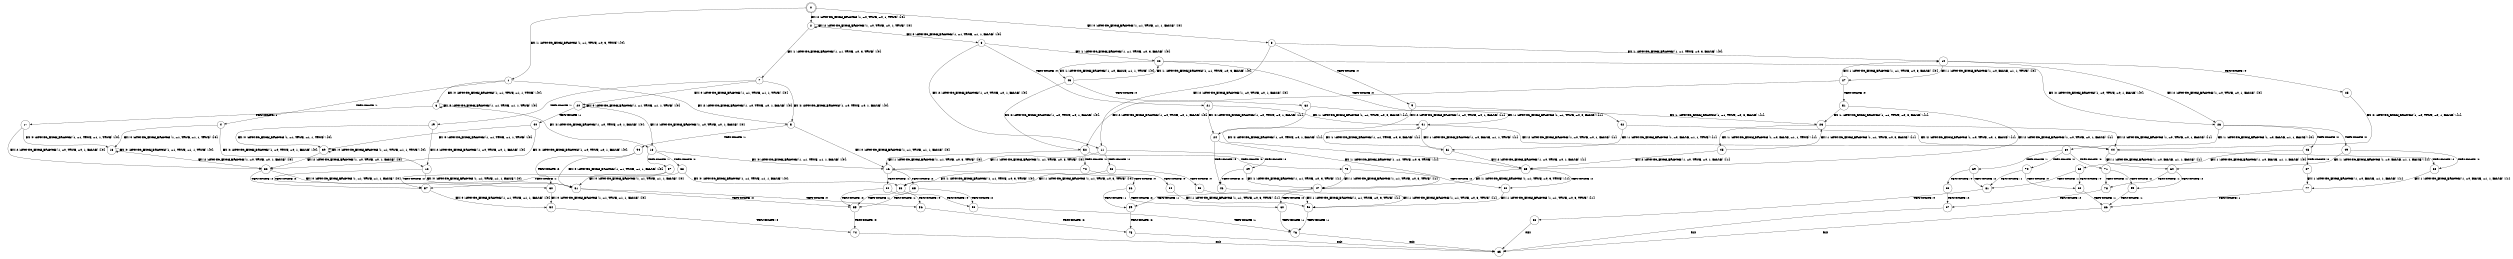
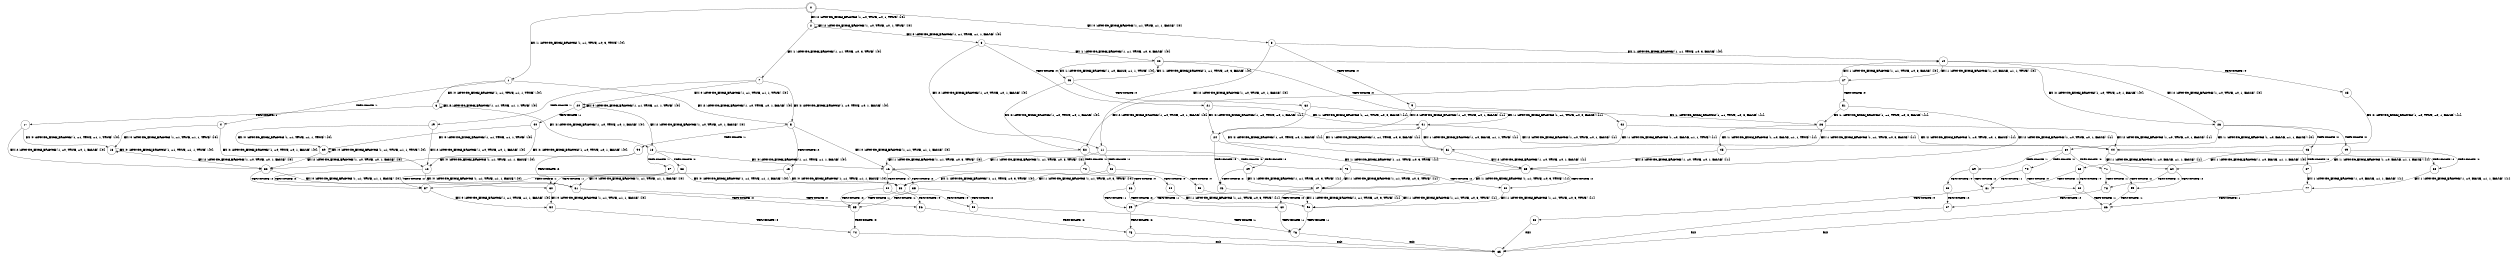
edge "94" -> "31": now "94" -> "12"
node "15": added
